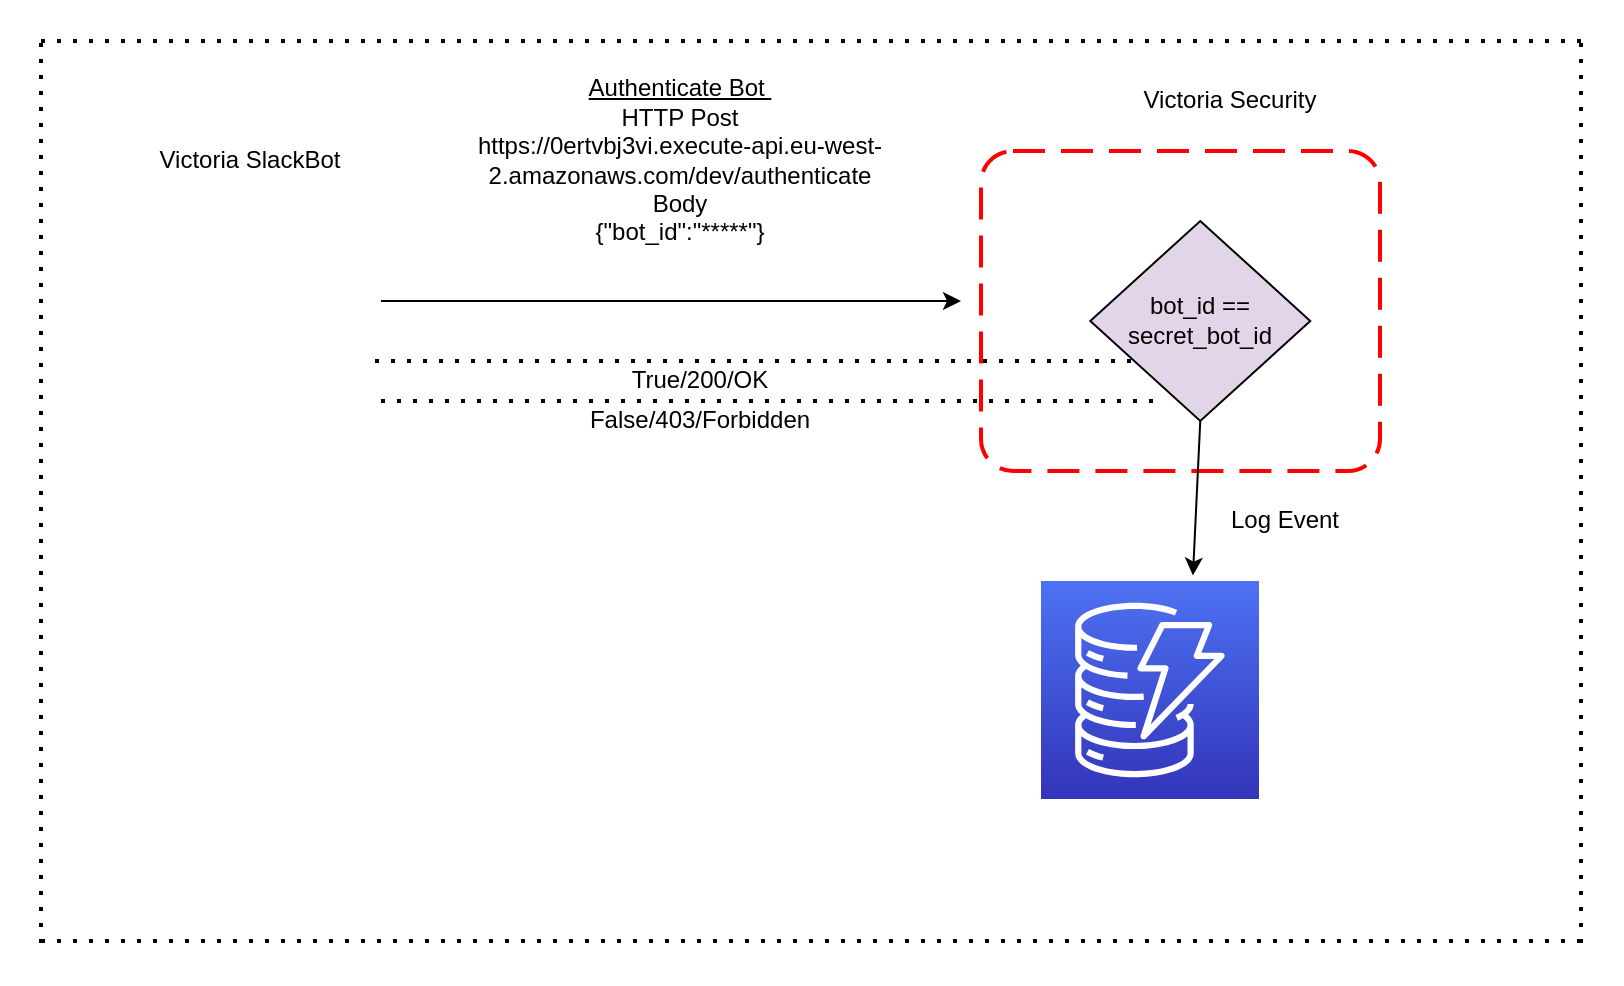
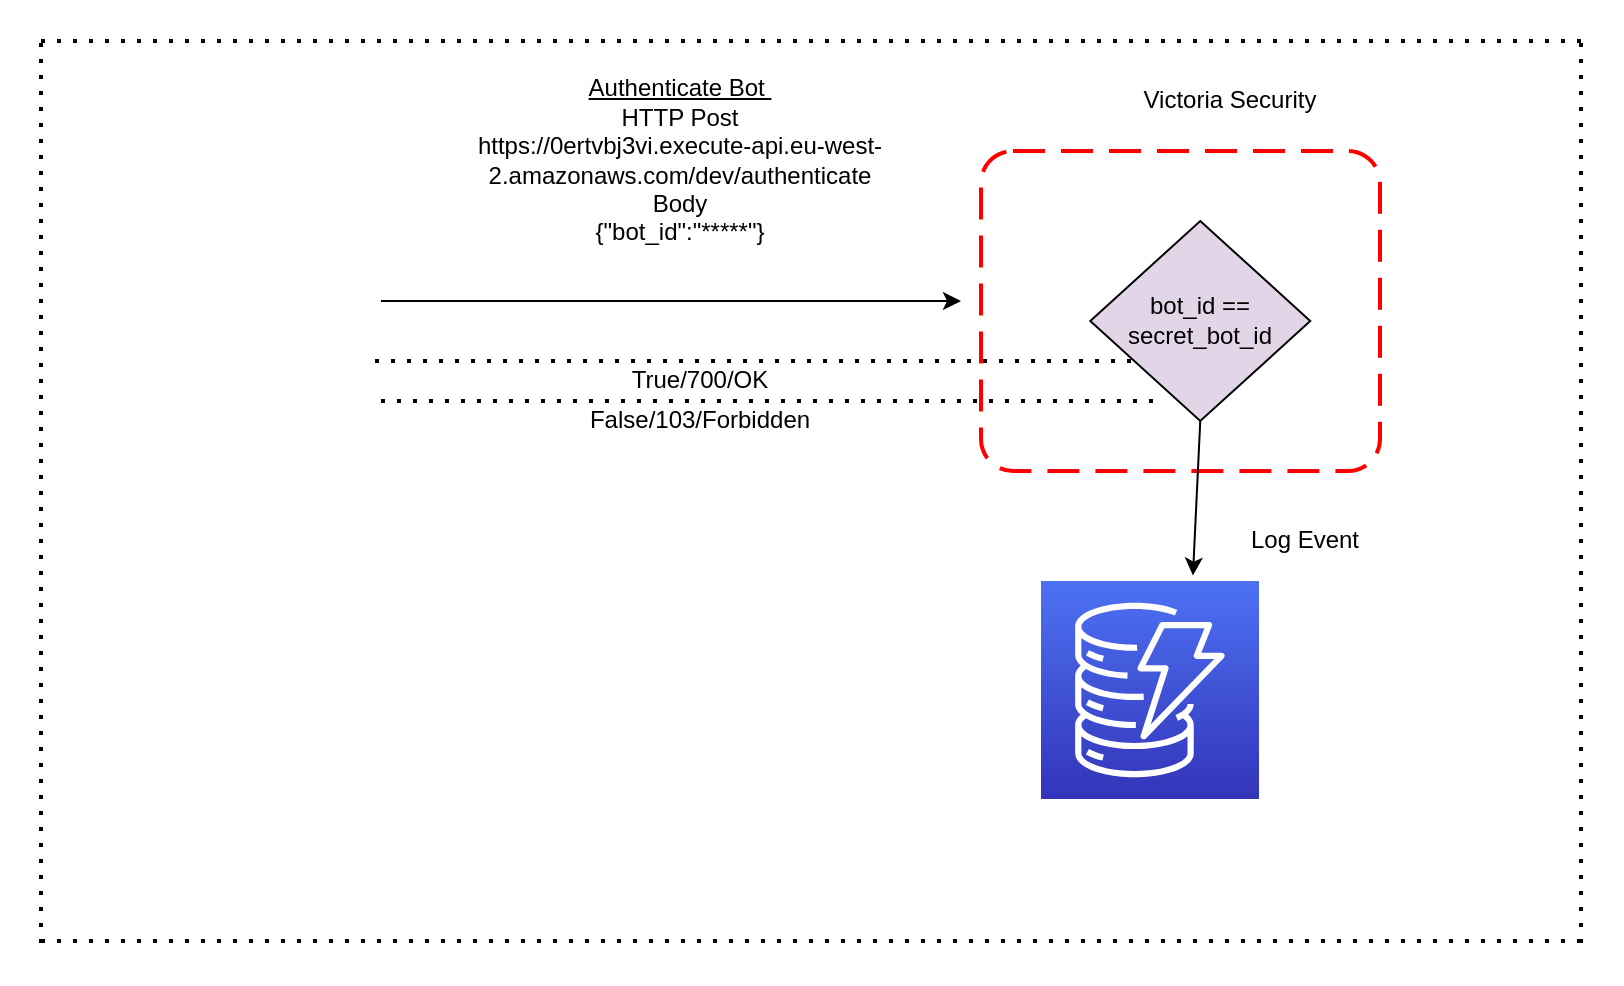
node "Victoria SlackBot": removed
node "True/200/OK": label "True/200/OK" -> "True/700/OK"
node "False/403/Forbidden": label "False/403/Forbidden" -> "False/103/Forbidden"
node "Log Event": moved (1286, 521) -> (1306, 541)
